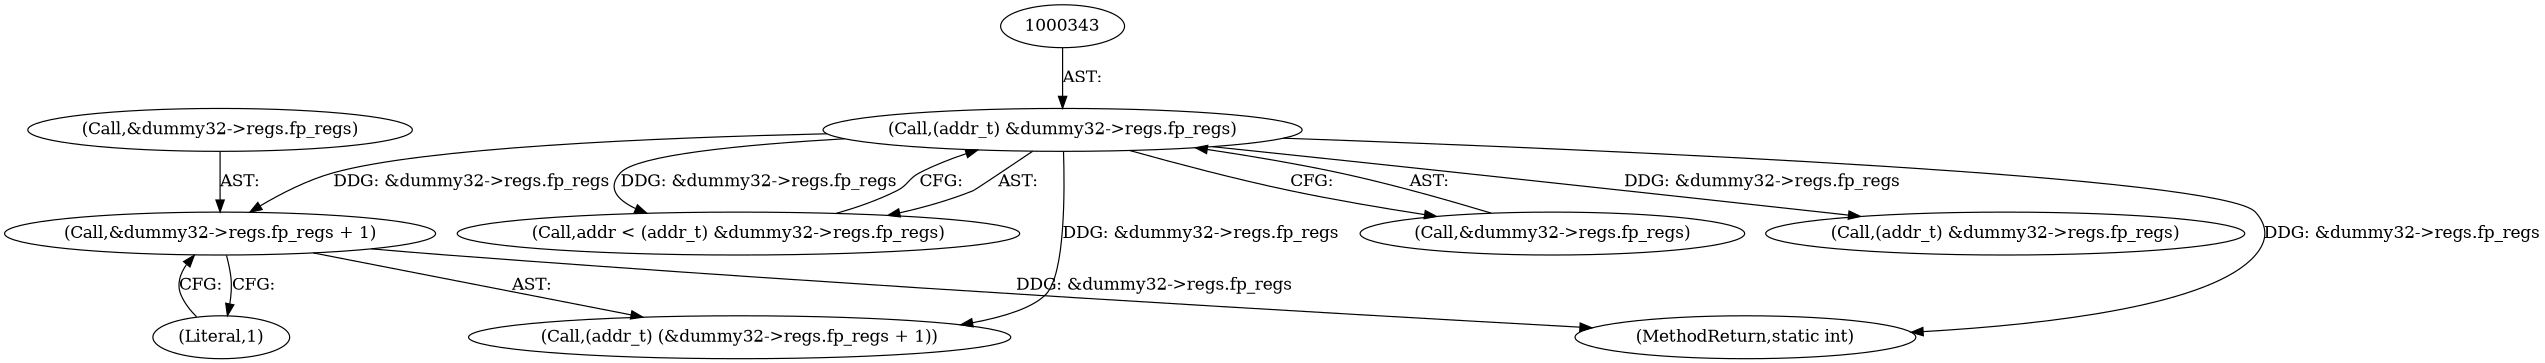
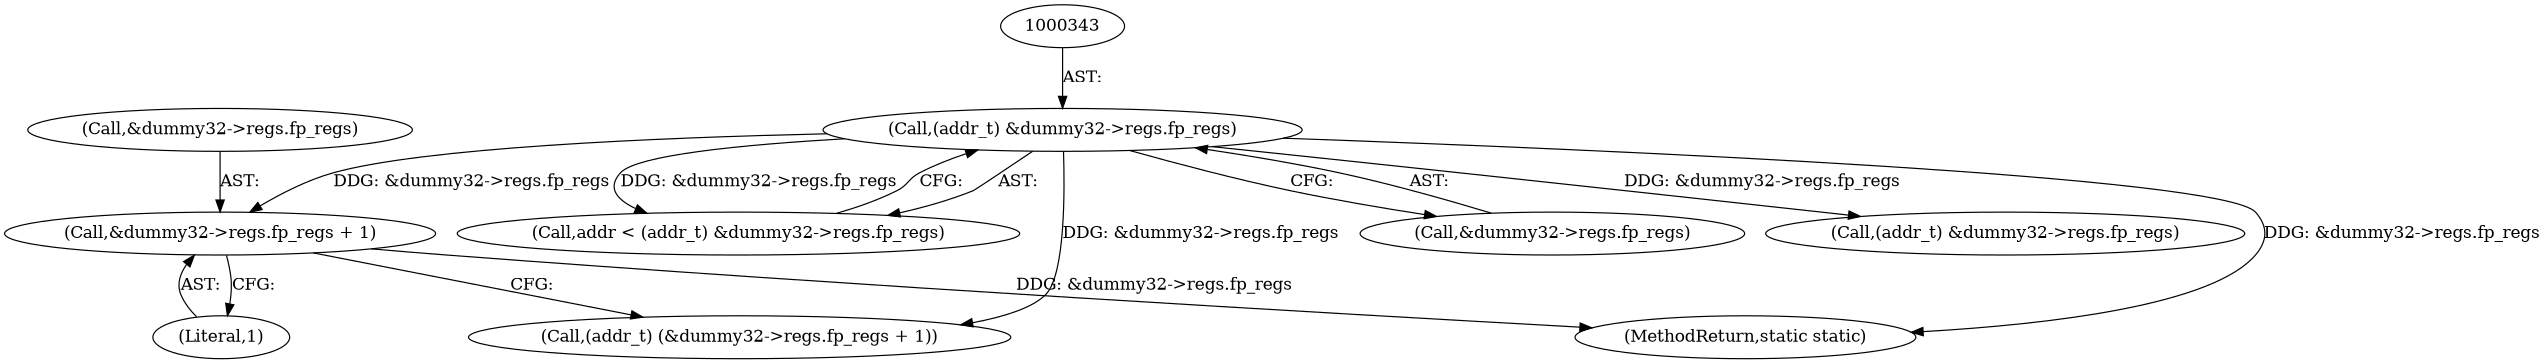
edge "(Literal,1)" -> "(Call,&dummy32->regs.fp_regs + 1)": label "CFG: " -> "AST: "
edge "(Call,&dummy32->regs.fp_regs + 1)" -> "(Call,(addr_t) (&dummy32->regs.fp_regs + 1))": label "AST: " -> "CFG: "
node "(MethodReturn,static int)": label "(MethodReturn,static int)" -> "(MethodReturn,static static)"
